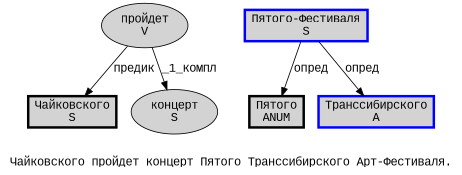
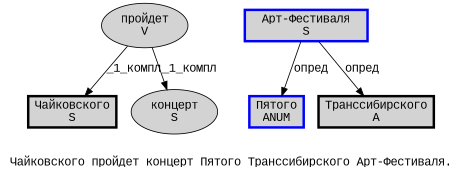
node "Пятого-Фестиваля S": label "Пятого-Фестиваля S" -> "Арт-Фестиваля S"
edge "пройдет V" -> "Чайковского S": label "предик" -> "_1_компл"
node "Пятого ANUM": color black -> blue
node "Транссибирского A": color blue -> black
